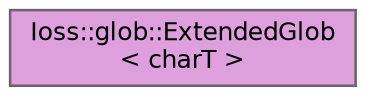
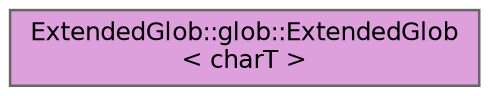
node "Ioss::glob::ExtendedGlob < charT >": label "Ioss::glob::ExtendedGlob < charT >" -> "ExtendedGlob::glob::ExtendedGlob < charT >"
